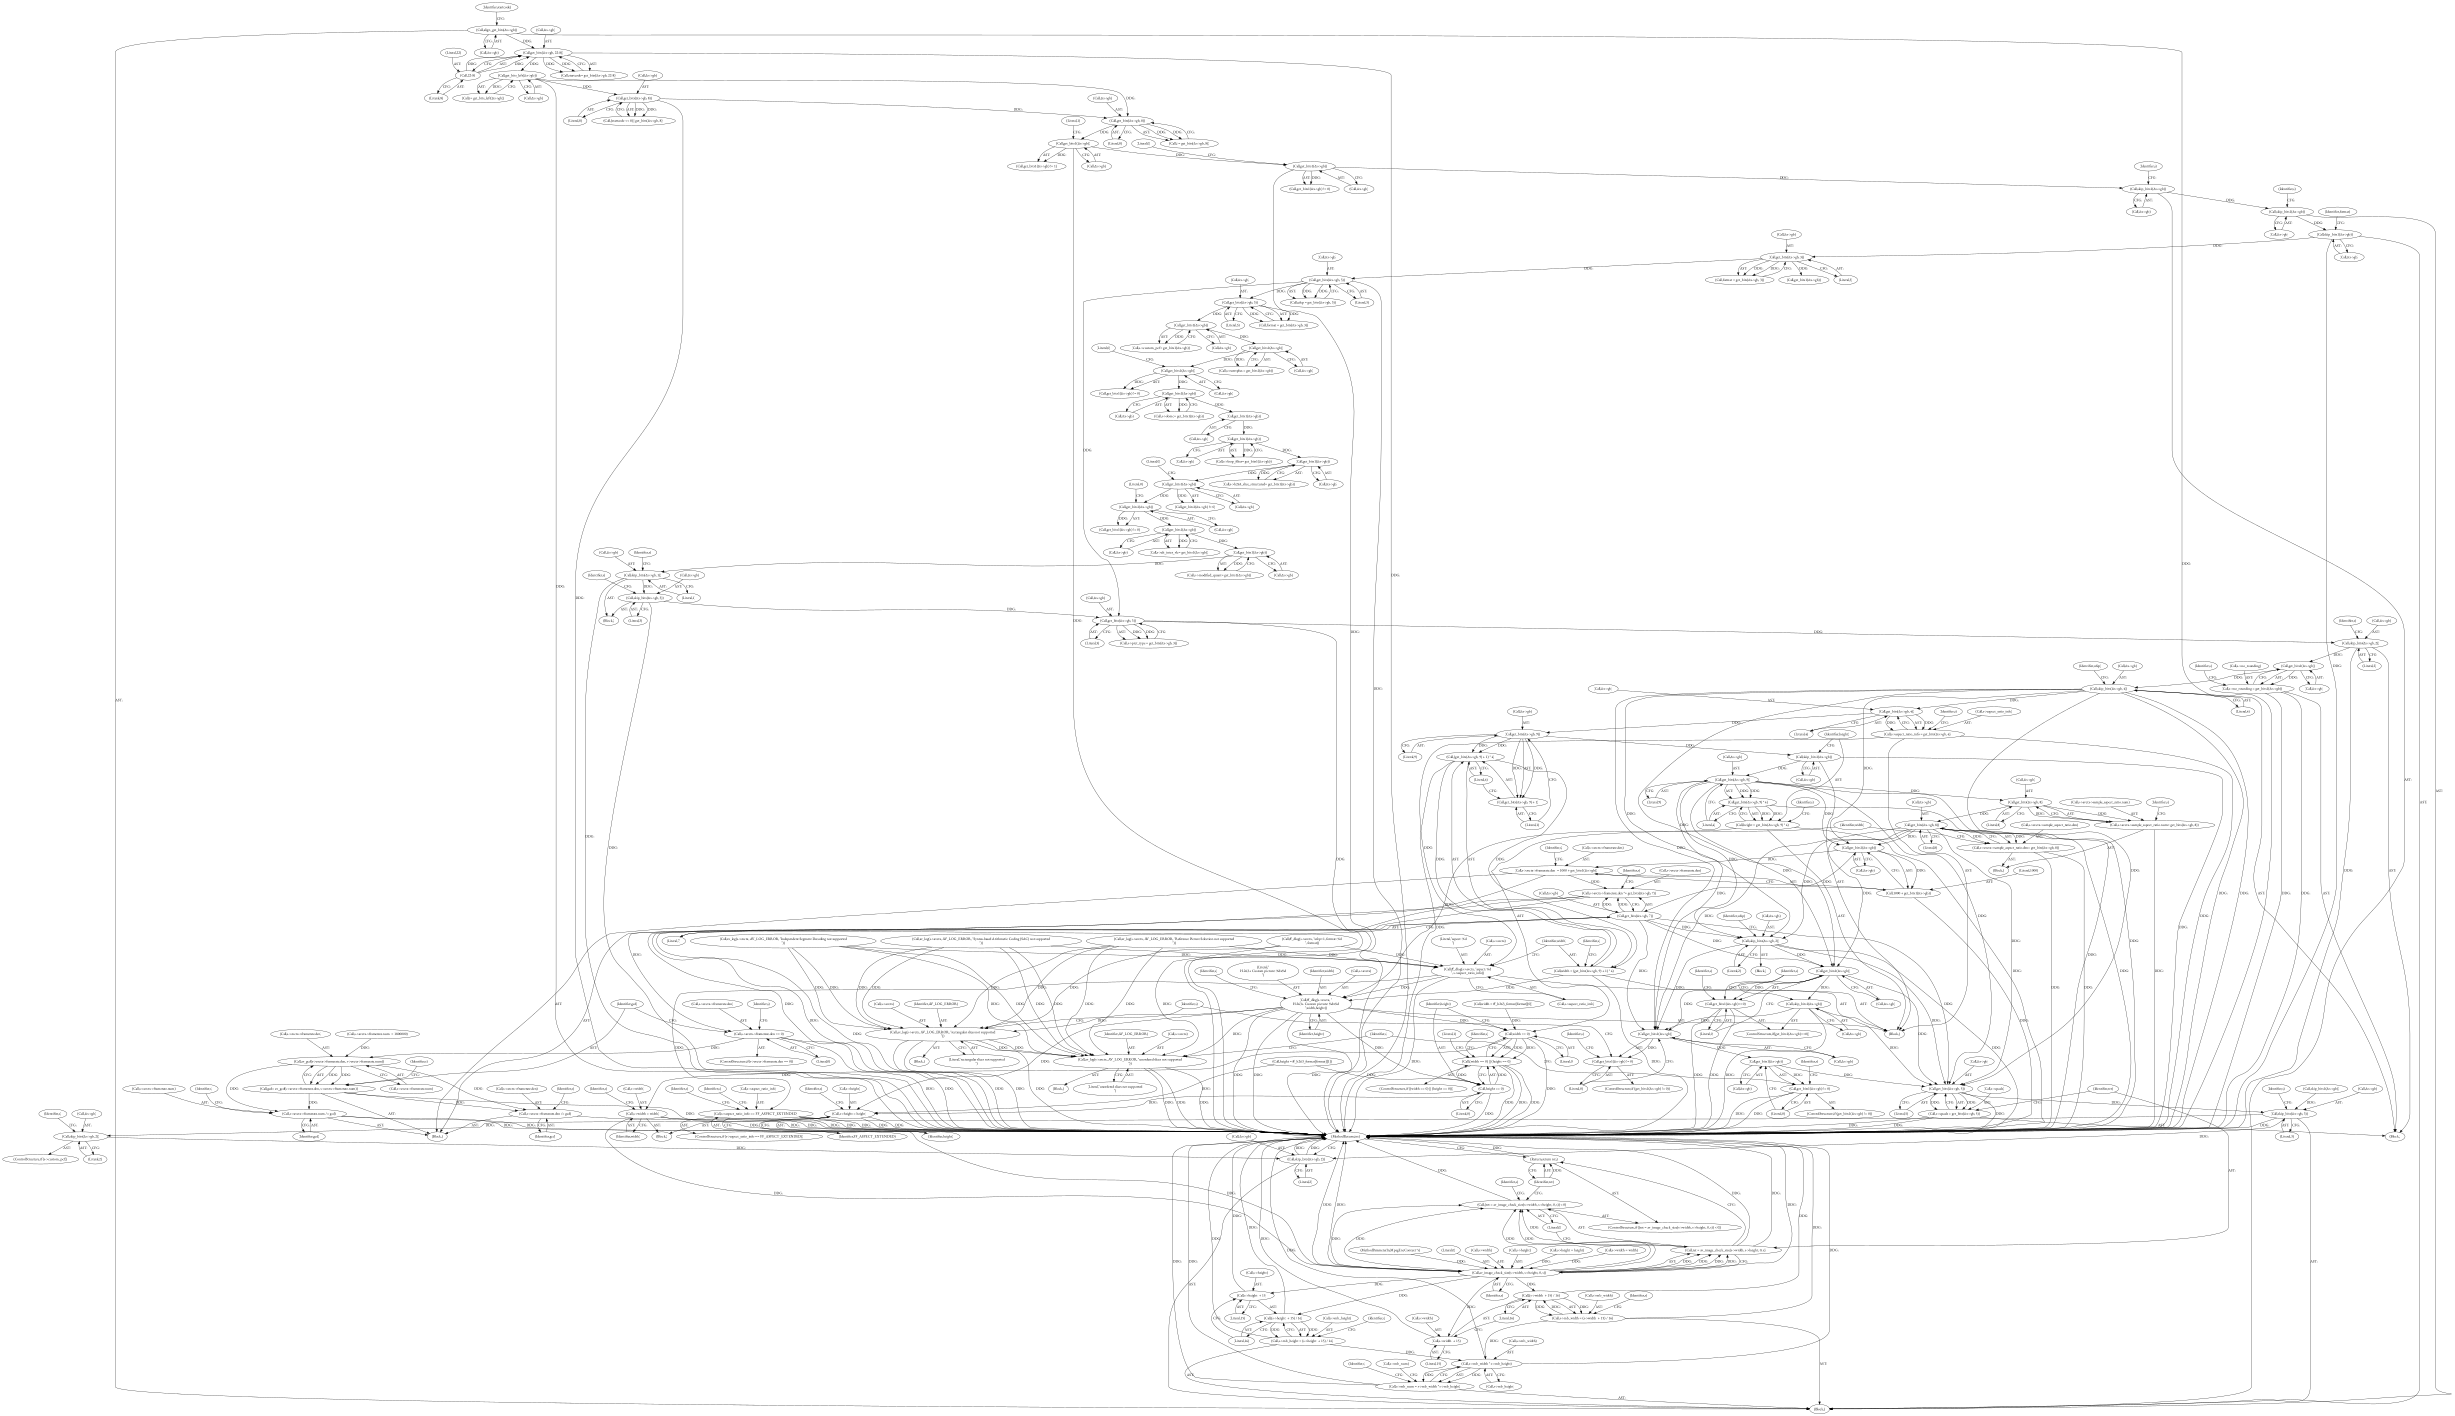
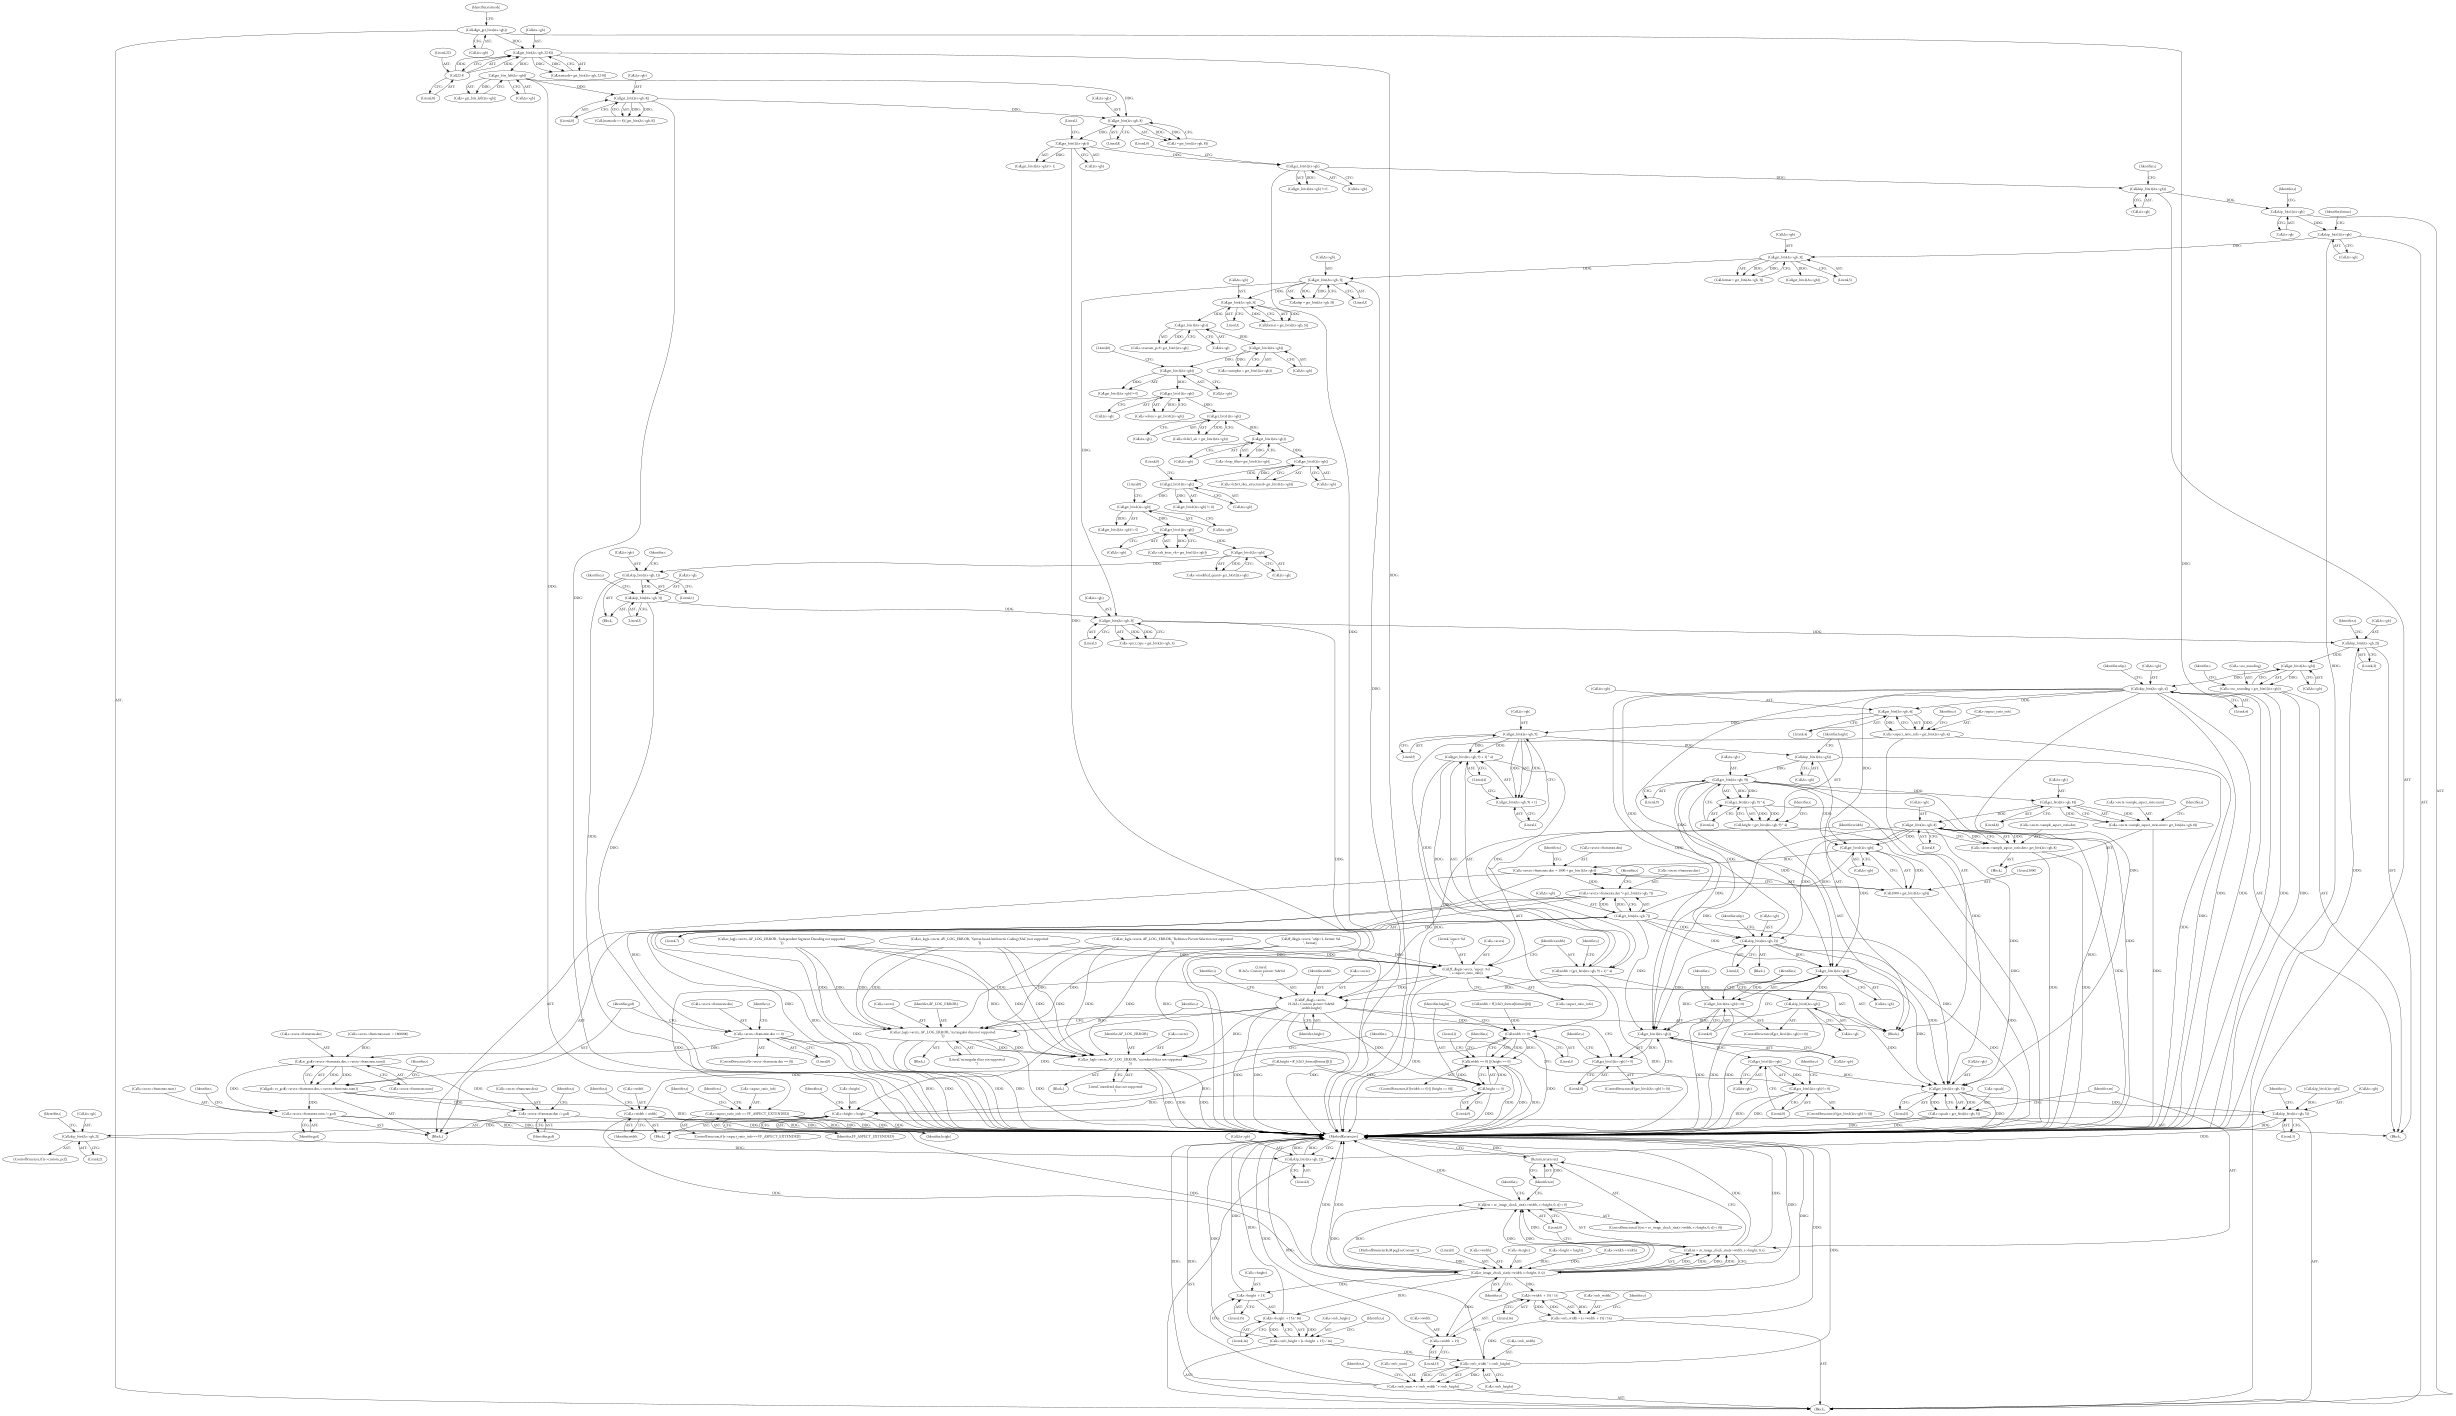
node "(Call,s->h263_aic = get_bits1(&s->gb))": added
edge "(Call,s->mb_num)" -> "(Call,s->mb_num = s->mb_width * s->mb_height)": label "CFG: " -> "AST: "
